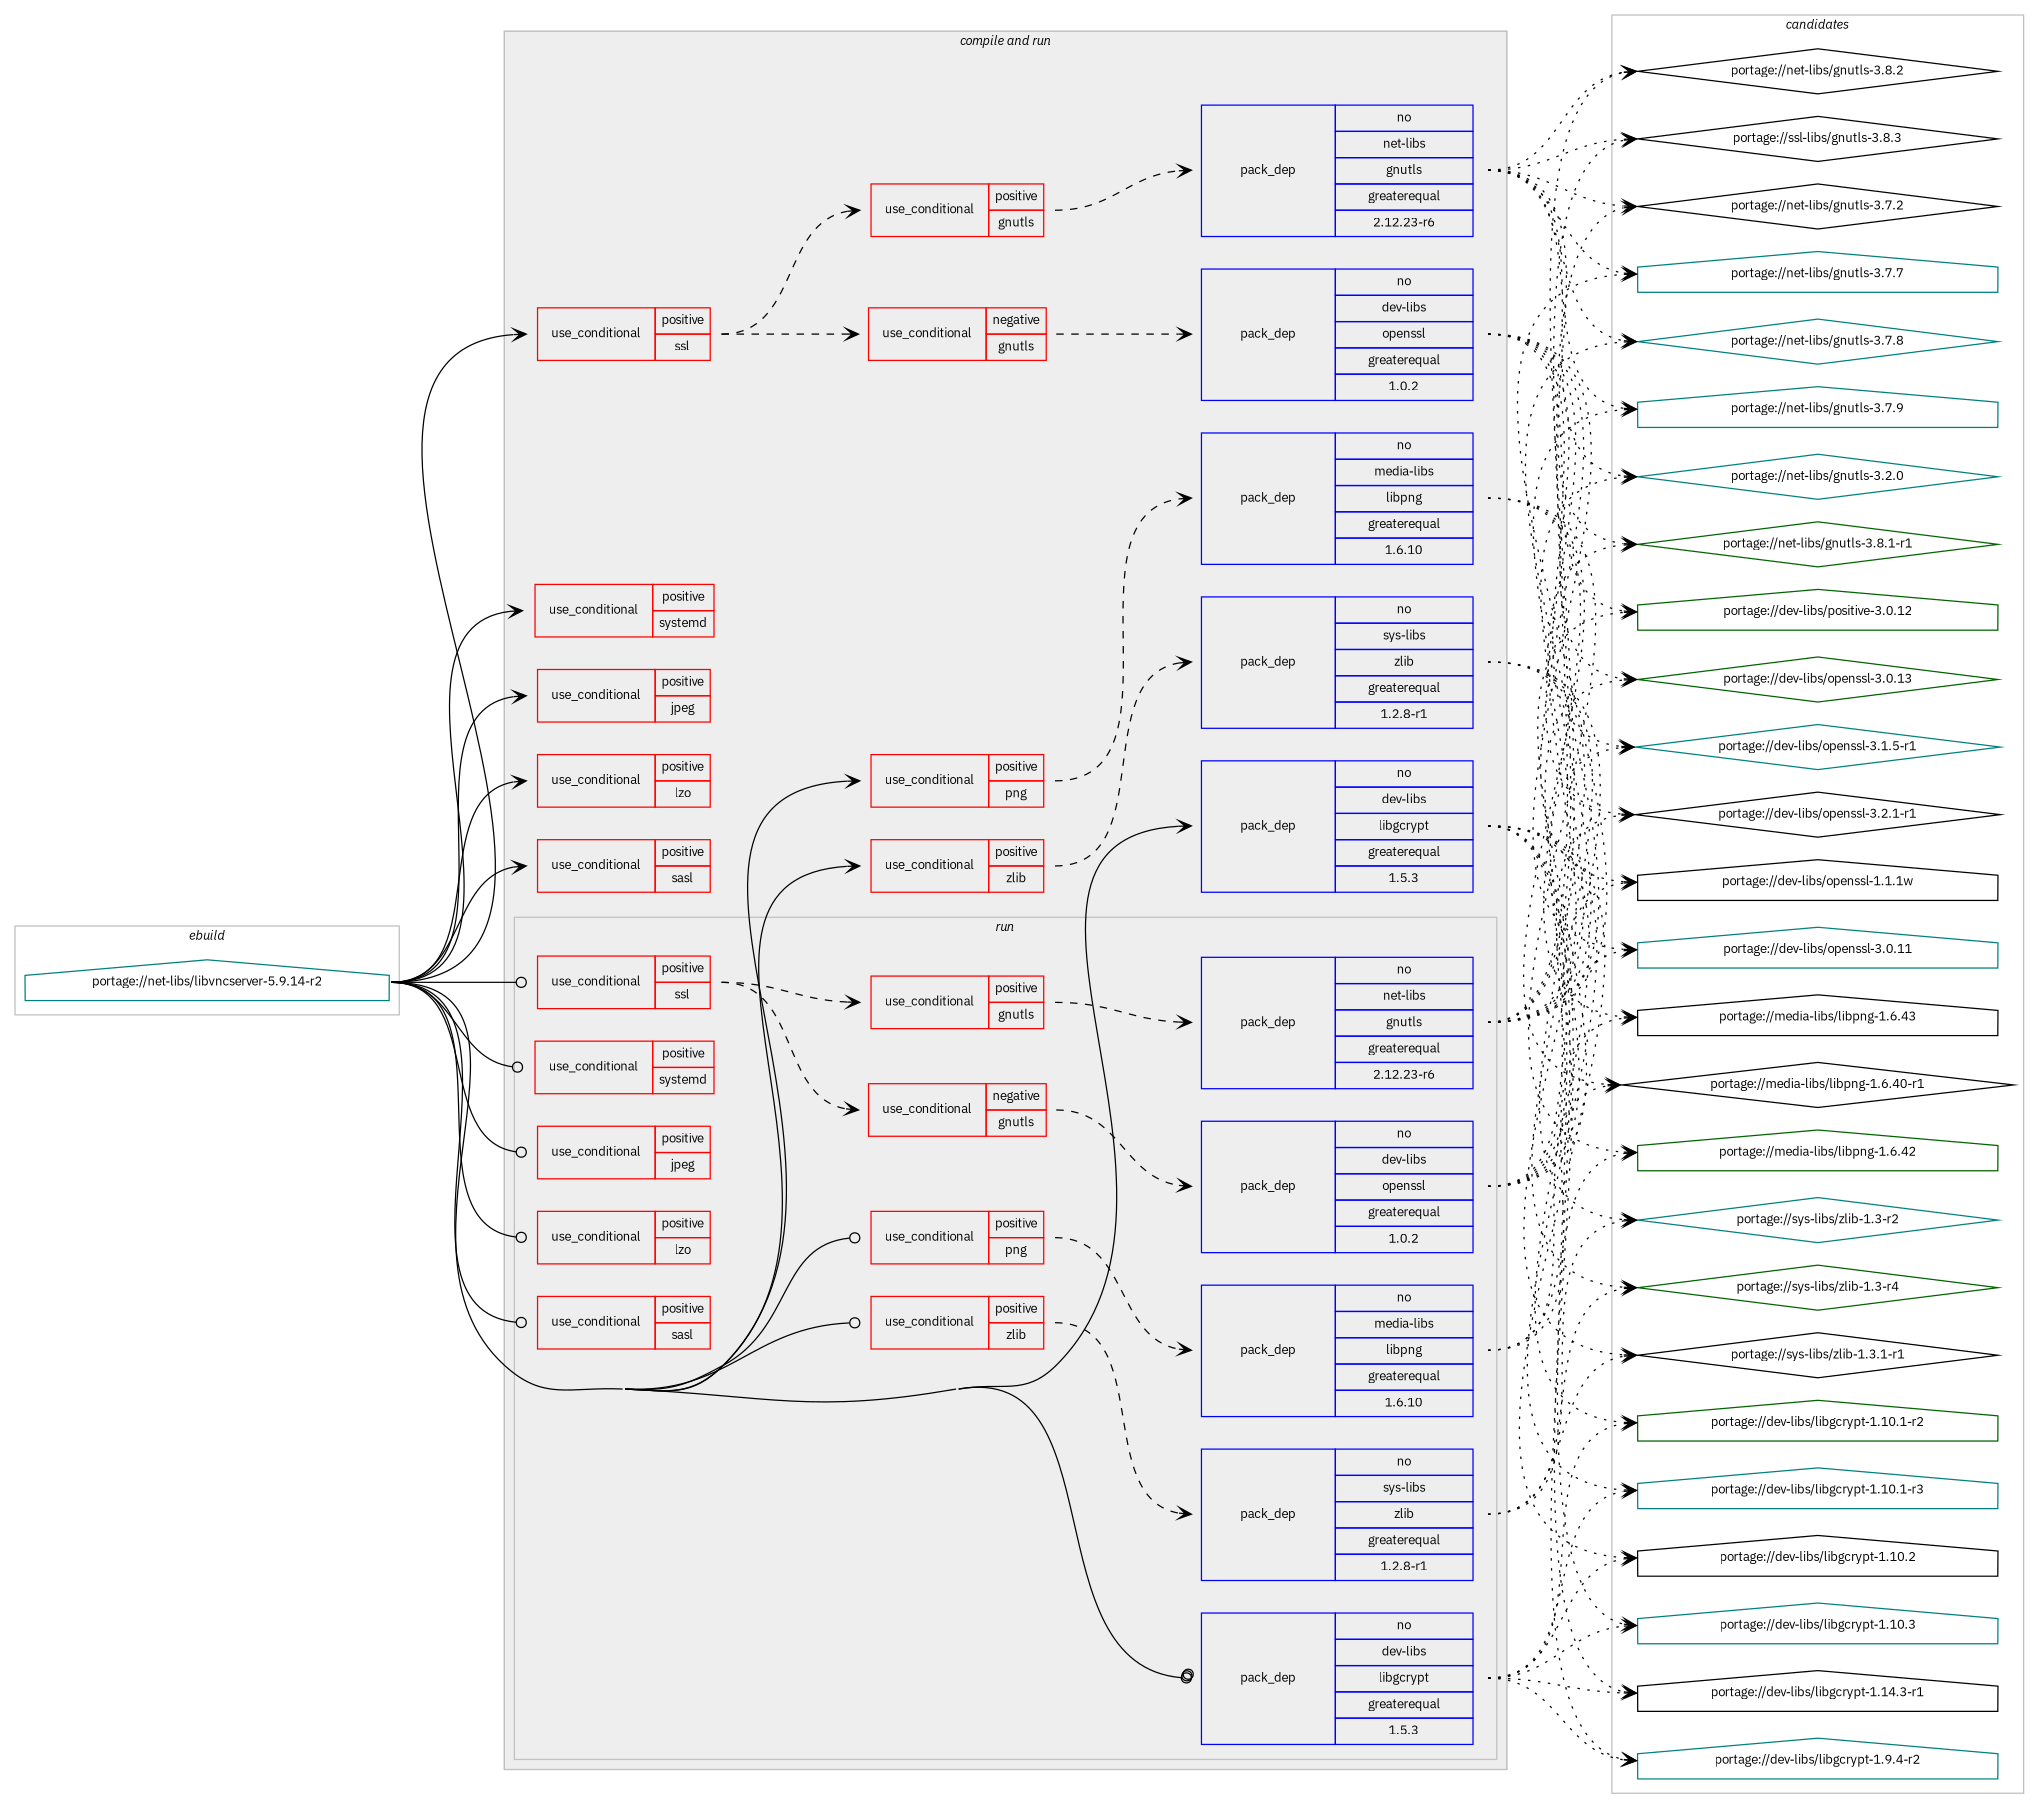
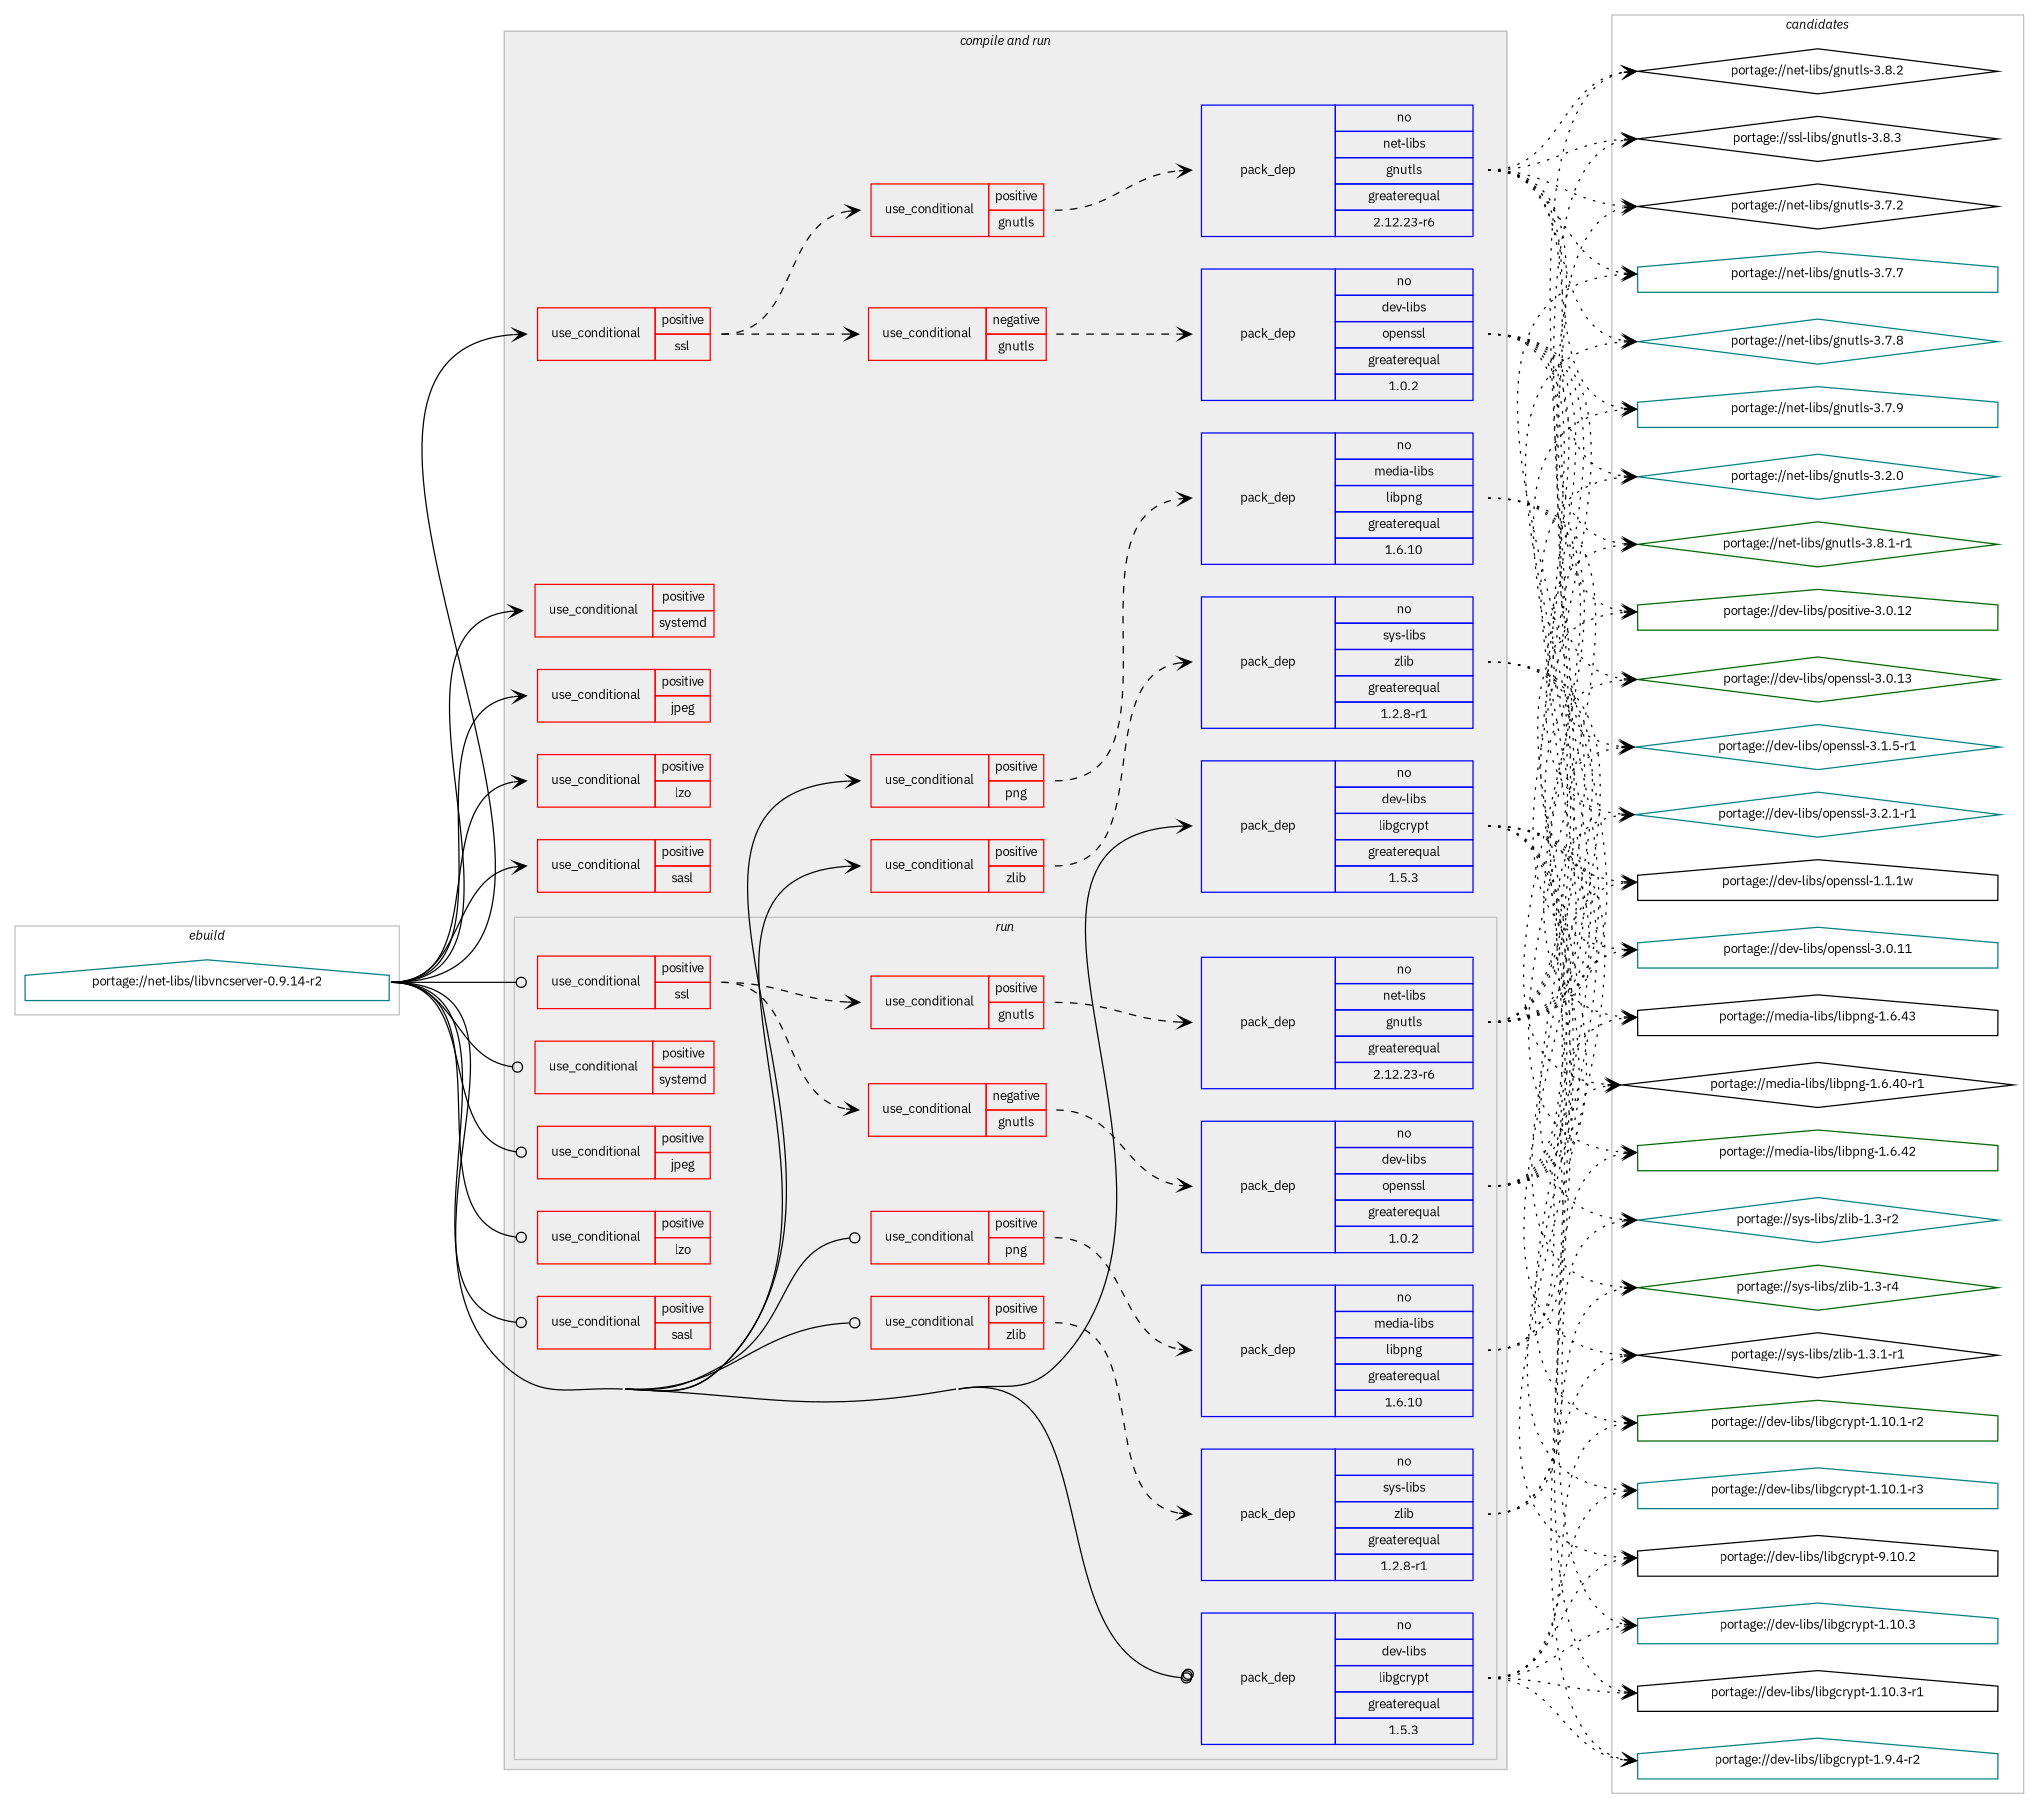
node "portage://dev-libs/openssl-3.2.1-r1": color black -> teal
node "portage://net-libs/libvncserver-5.9.14-r2": label "portage://net-libs/libvncserver-5.9.14-r2" -> "portage://net-libs/libvncserver-0.9.14-r2"
node "portage://dev-libs/libgcrypt-1.10.2": label "portage://dev-libs/libgcrypt-1.10.2" -> "portage://dev-libs/libgcrypt-9.10.2"
node "portage://dev-libs/libgcrypt-1.14.3-r1": label "portage://dev-libs/libgcrypt-1.14.3-r1" -> "portage://dev-libs/libgcrypt-1.10.3-r1"
